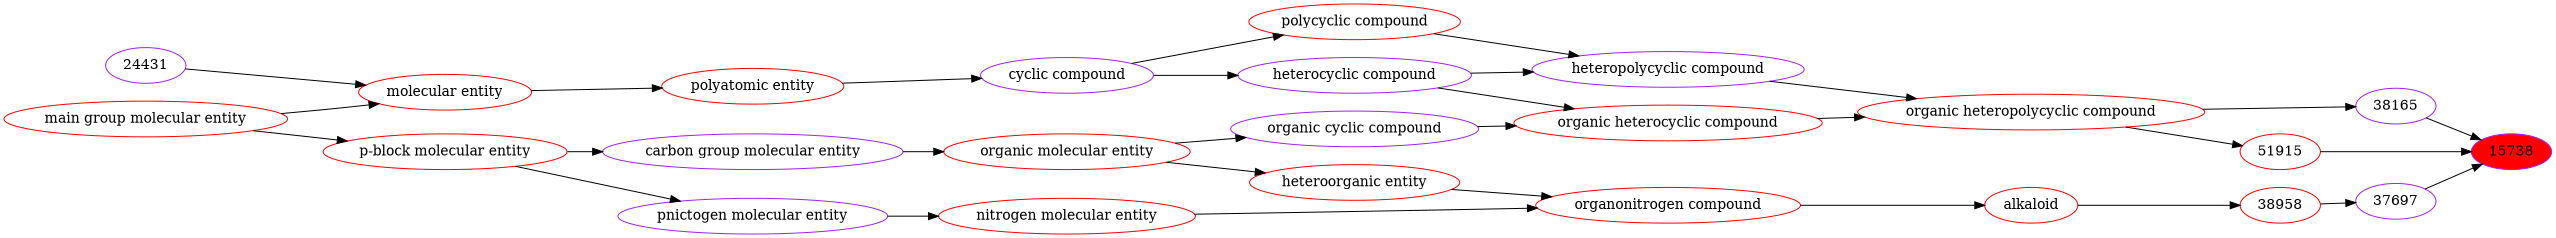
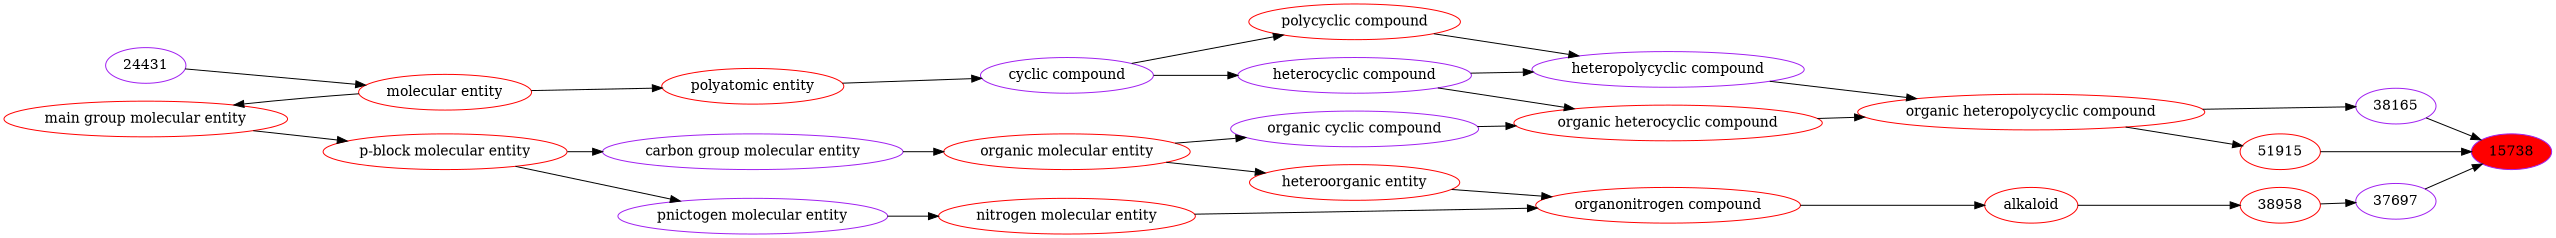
edge "main group molecular entity" -> "molecular entity": reversed
